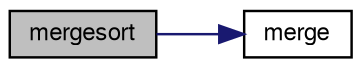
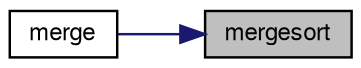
edge "mergesort" -> "merge": reversed
